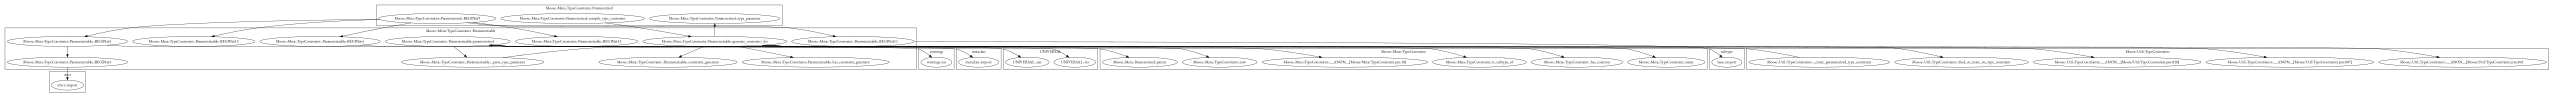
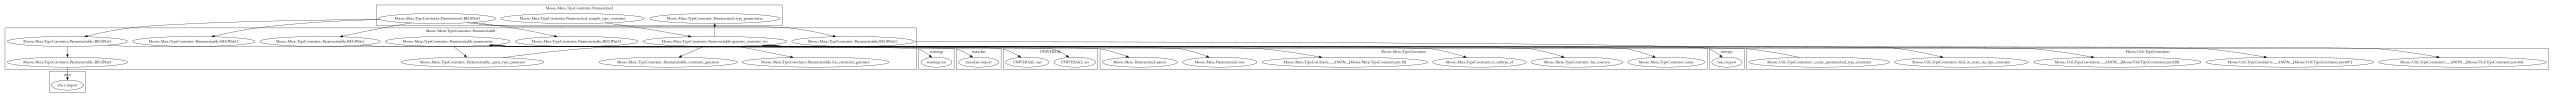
node "Moose::Meta::TypeConstraint::Parameterized::type_parameter": label "Moose::Meta::TypeConstraint::Parameterized::type_parameter" -> "Moose::Meta::TypeConstraint::Parameterized::type_parameterize"
node "Moose::Meta::TypeConstraint::Parameterizable::parameterized": label "Moose::Meta::TypeConstraint::Parameterizable::parameterized" -> "Moose::Meta::TypeConstraint::Parameterizable::parameterize"
node "Moose::Meta::TypeConstraint::new": label "Moose::Meta::TypeConstraint::new" -> "Moose::Meta::Parameterized::new"
